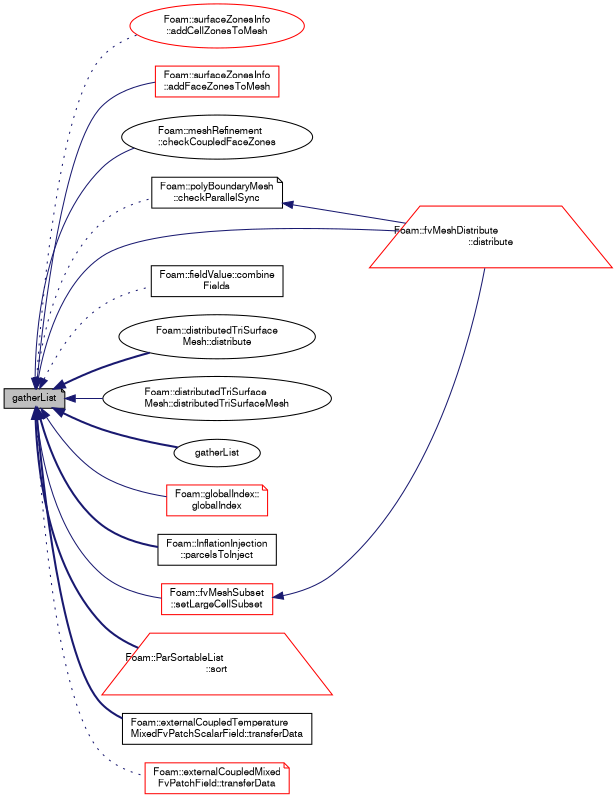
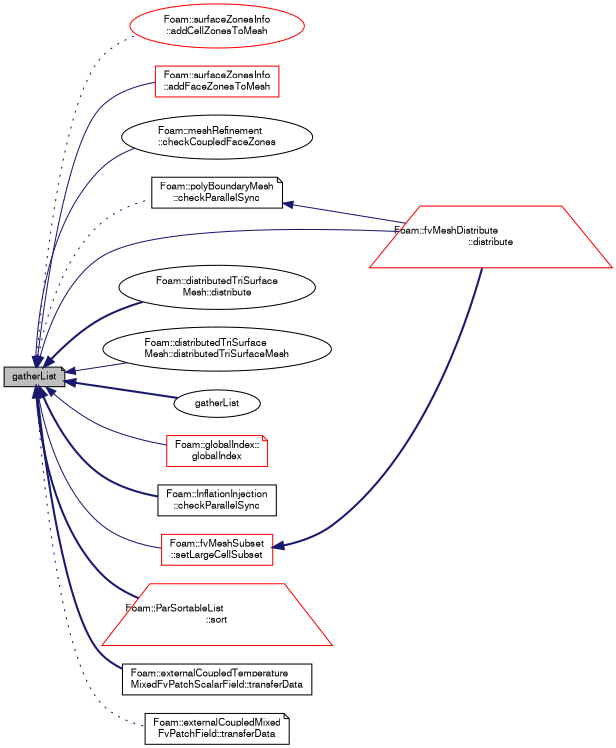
node "Foam::fieldValue::combine Fields": removed
edge "Foam::fvMeshDistribute ::distribute" -> "Foam::fvMeshSubset ::setLargeCellSubset": style solid -> bold
node "Foam::InflationInjection ::parcelsToInject": label "Foam::InflationInjection ::parcelsToInject" -> "Foam::InflationInjection ::checkParallelSync"
node "Foam::externalCoupledMixed FvPatchField::transferData": color red -> black
